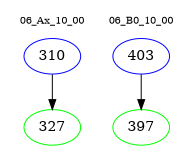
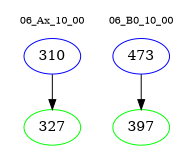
node "403": label "403" -> "473"
